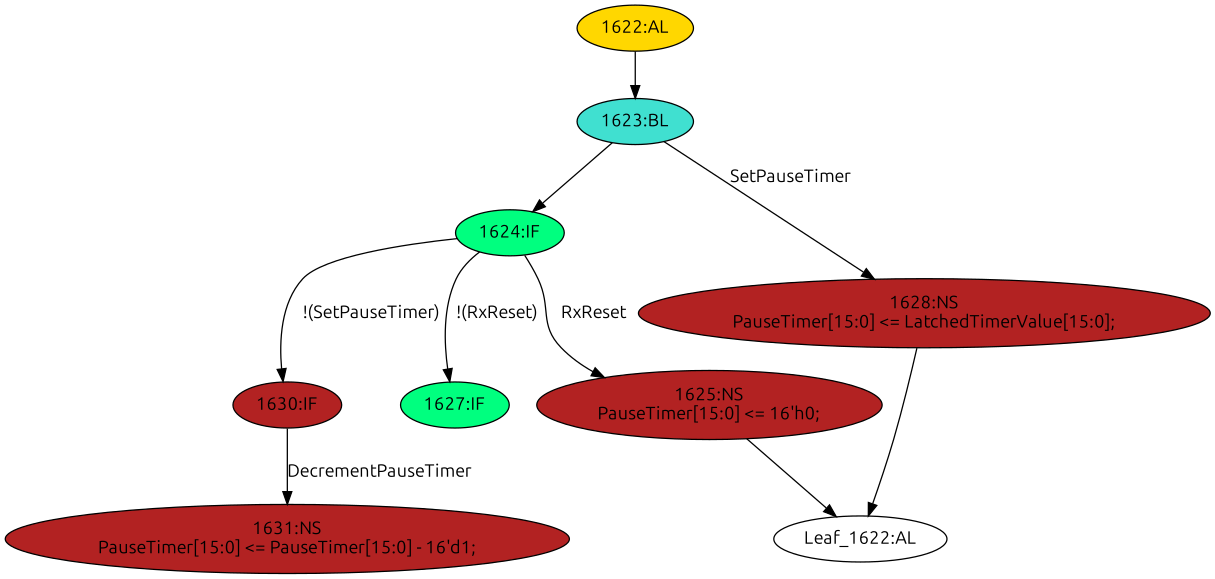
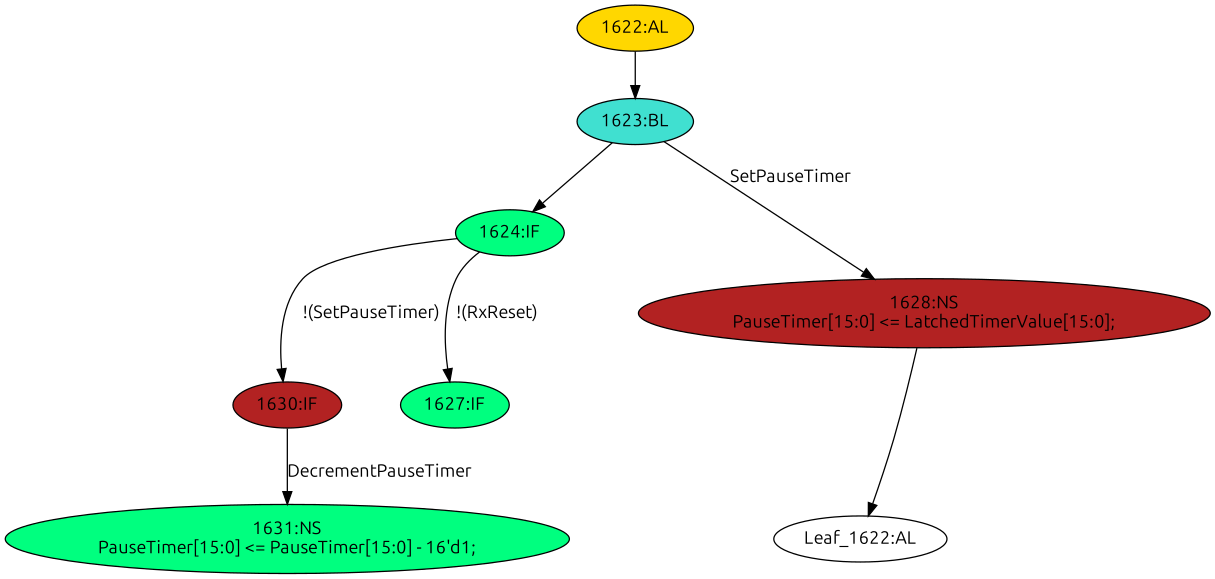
node "1625:NS PauseTimer[15:0] <= 16'h0;": removed
node "1631:NS PauseTimer[15:0] <= PauseTimer[15:0] - 16'd1;": fillcolor firebrick -> springgreen
